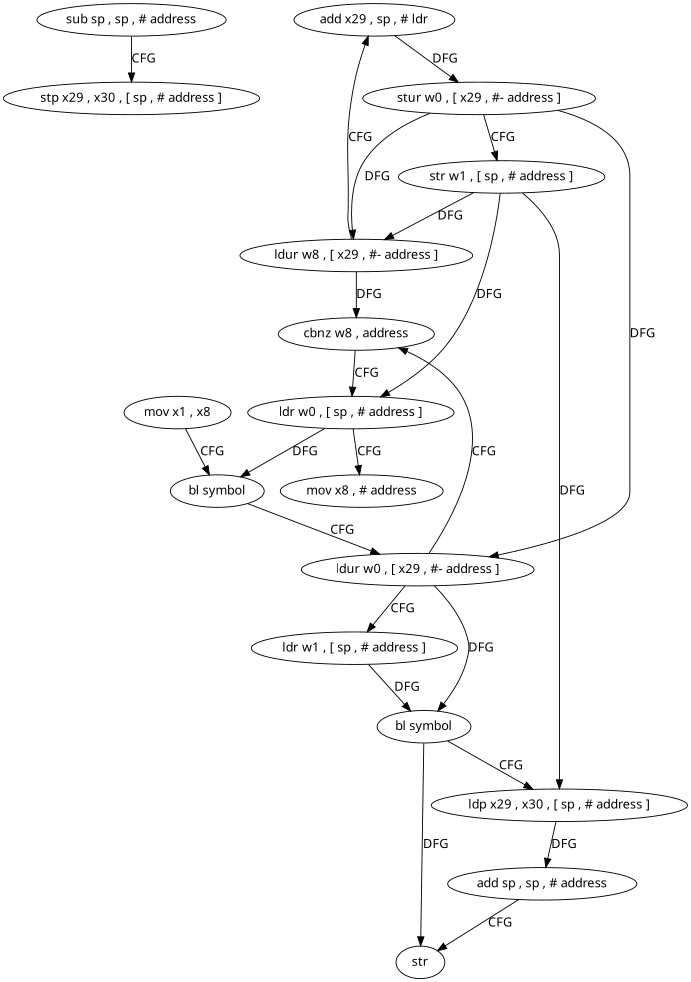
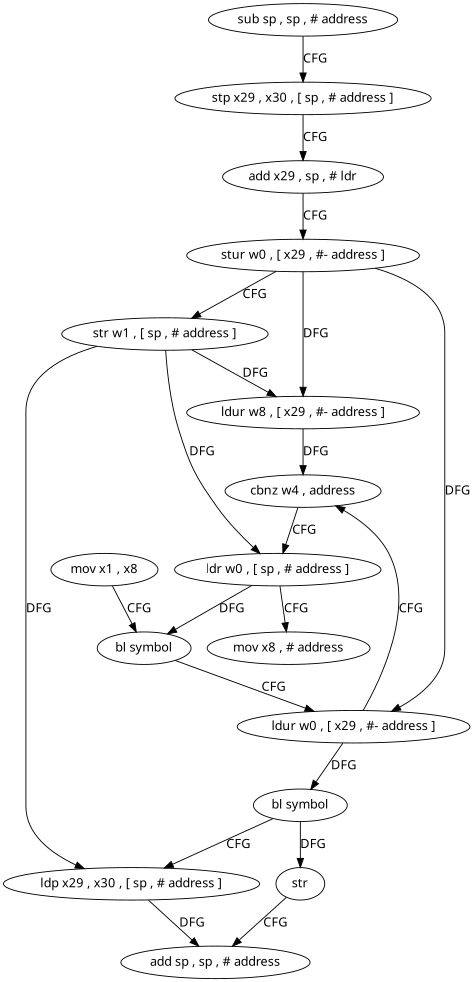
edge "add x29 , sp , # ldr" -> "stur w0 , [ x29 , #- address ]": label "DFG" -> "CFG"
edge "ldur w8 , [ x29 , #- address ]" -> "add x29 , sp , # ldr": now "stp x29 , x30 , [ sp , # address ]" -> "add x29 , sp , # ldr"
node "cbnz w8 , address": label "cbnz w8 , address" -> "cbnz w4 , address"
node "ldr w1 , [ sp , # address ]": removed
edge "add sp , sp , # address" -> "str": reversed
